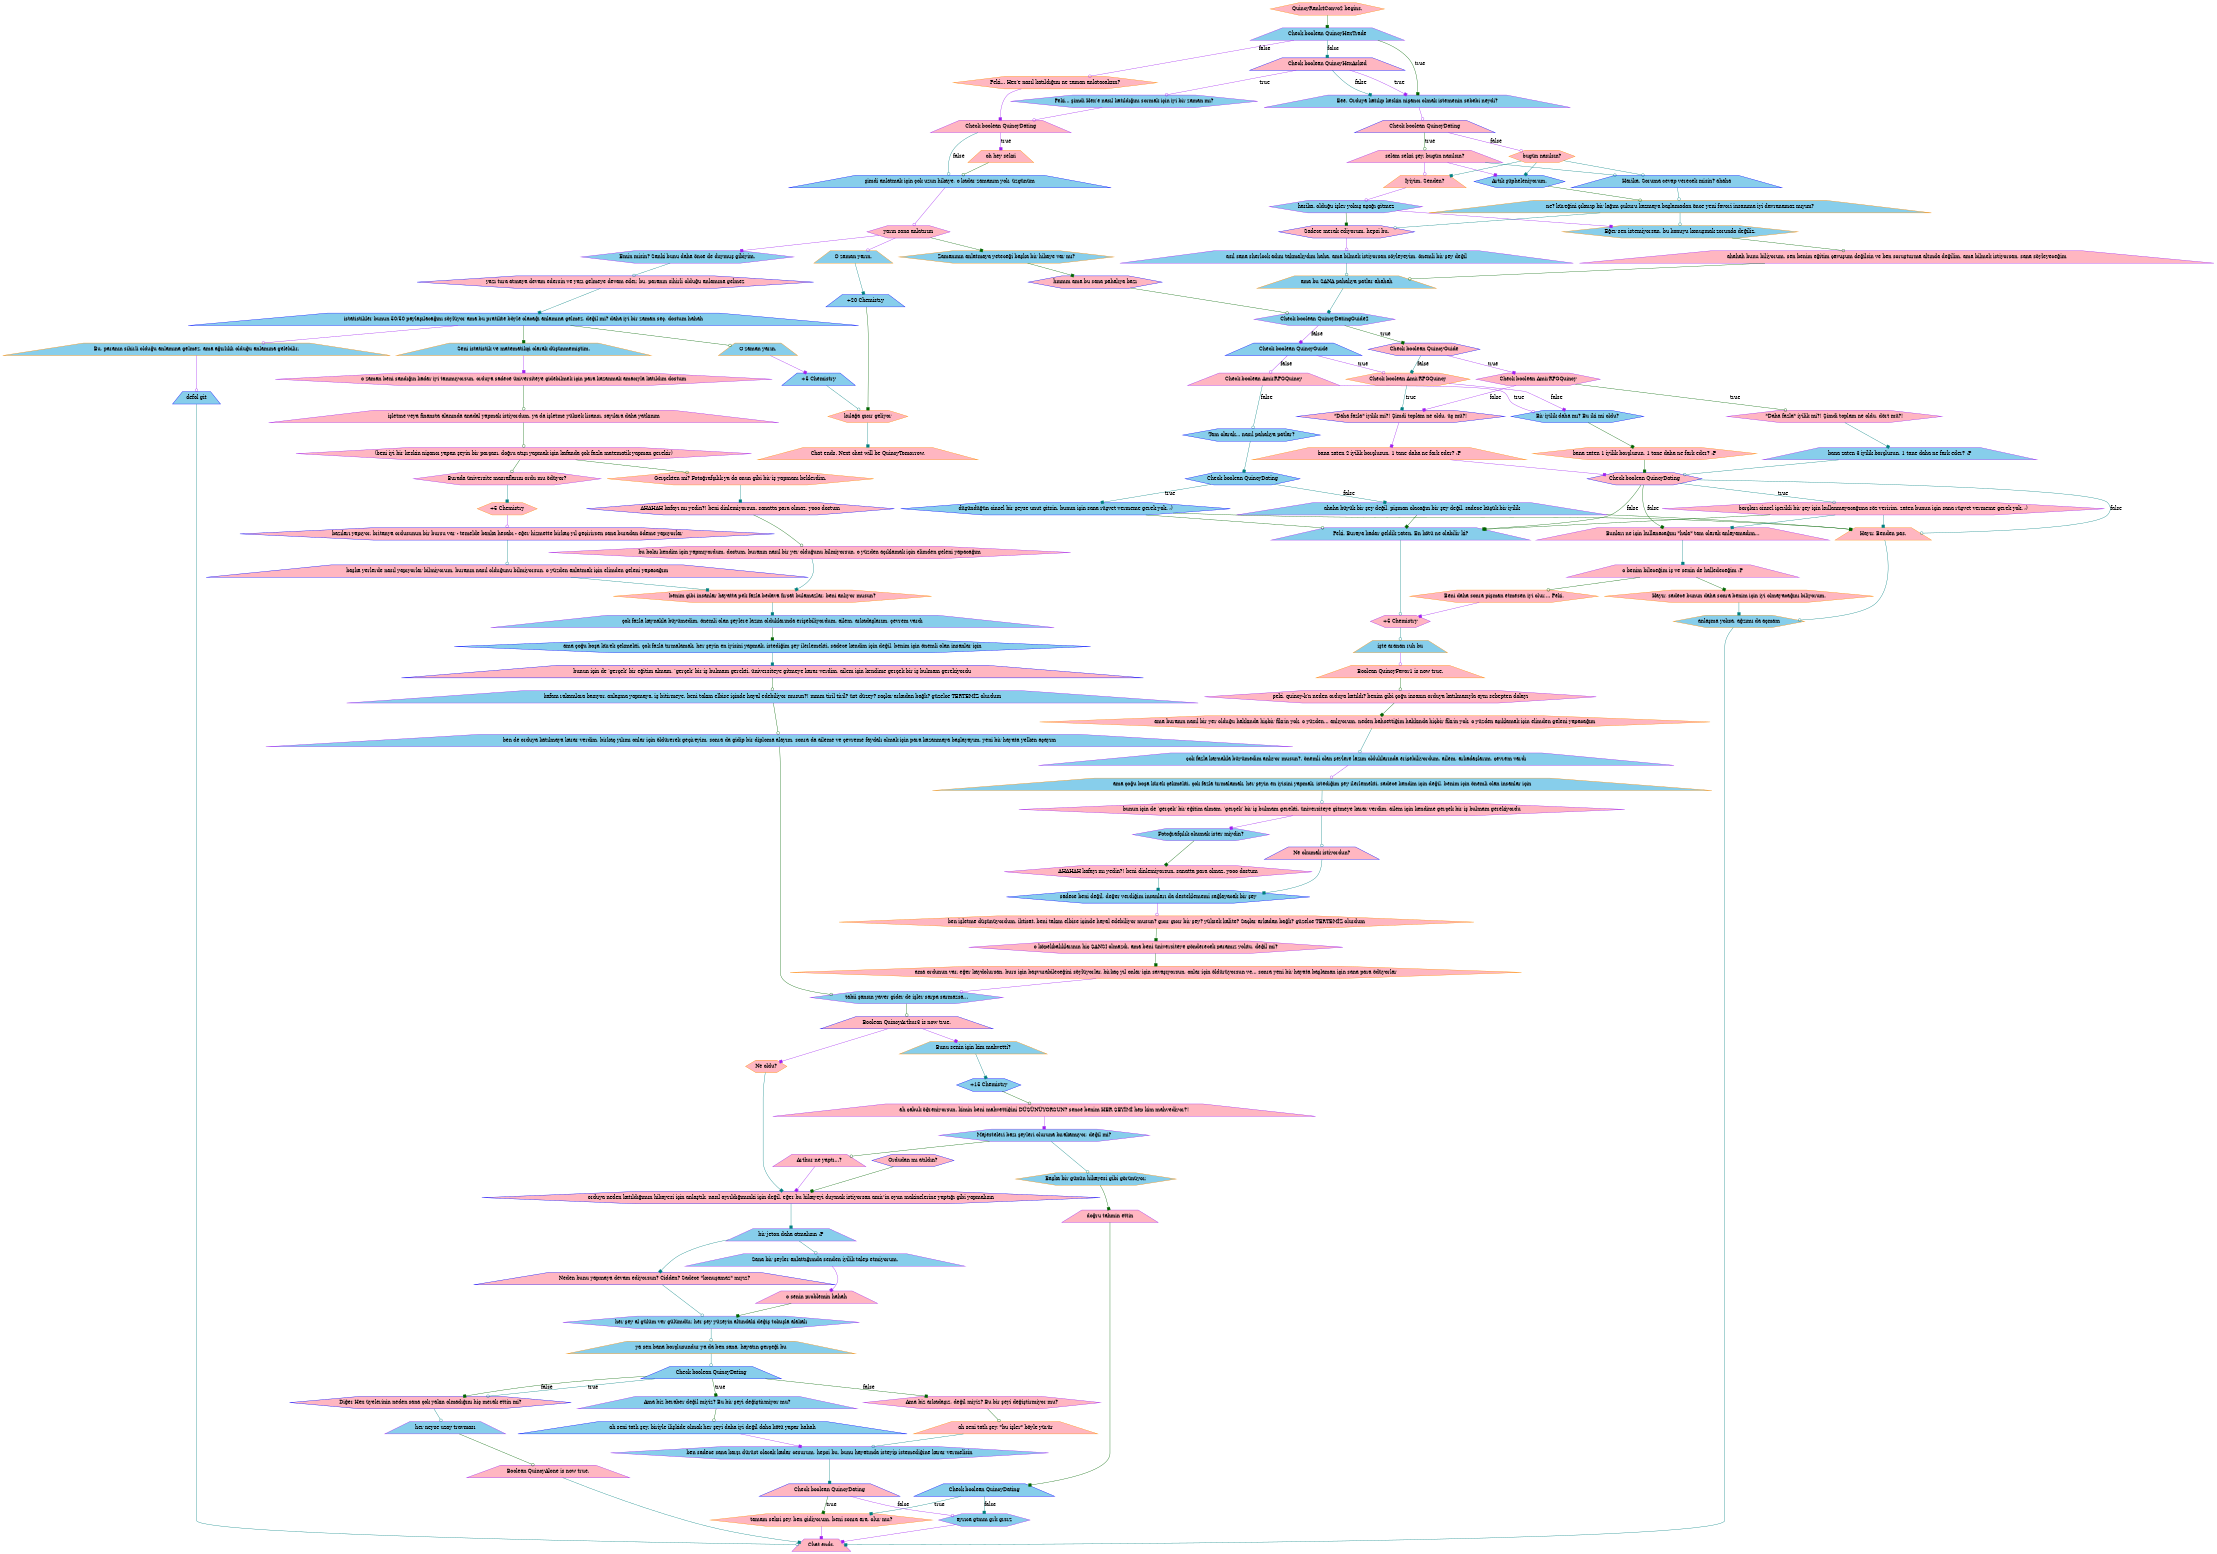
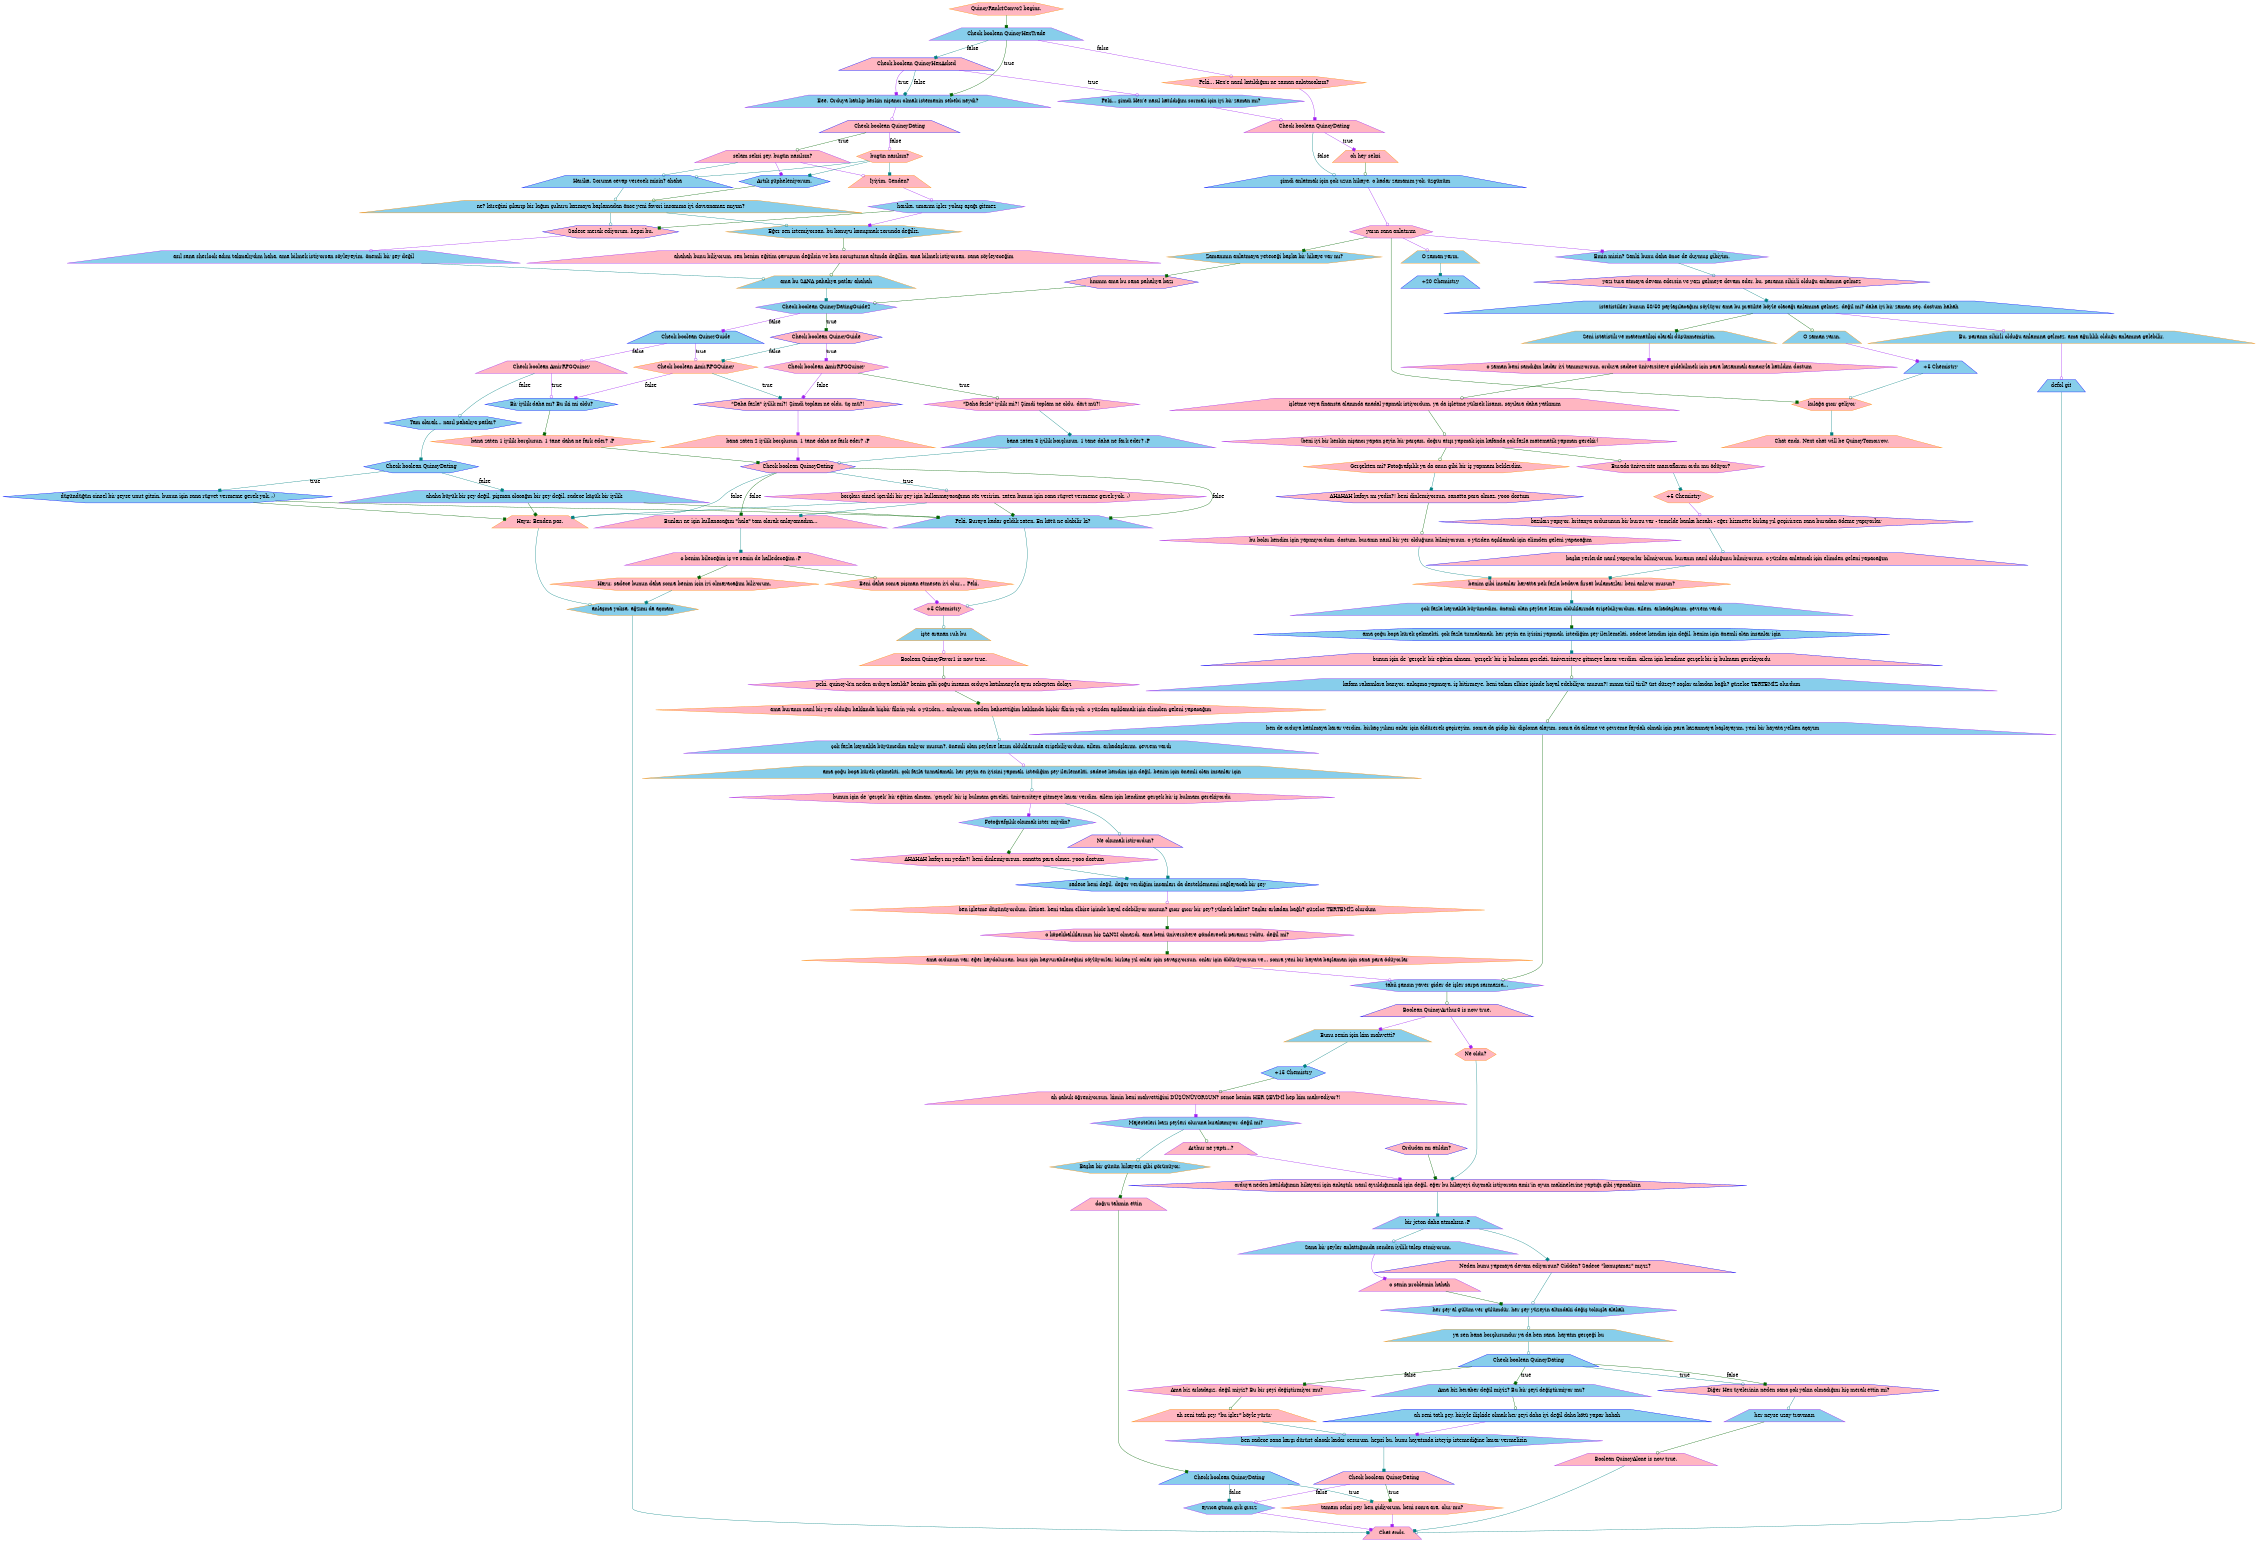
node "harika. olduğu işler yokuş aşağı gitmez": label "harika. olduğu işler yokuş aşağı gitmez" -> "harika. umarım işler yokuş aşağı gitmez"
edge "+20 Chemistry" -> "kulağa gıcır geliyor": now "yarın sana anlatırım" -> "kulağa gıcır geliyor"
